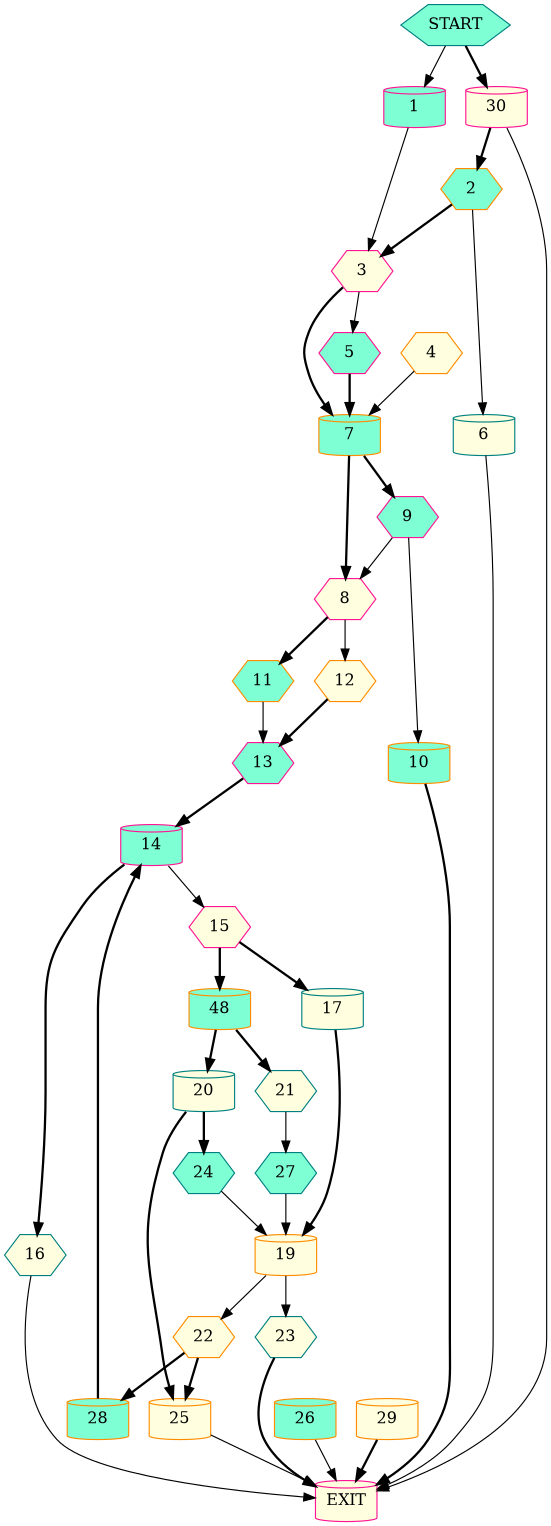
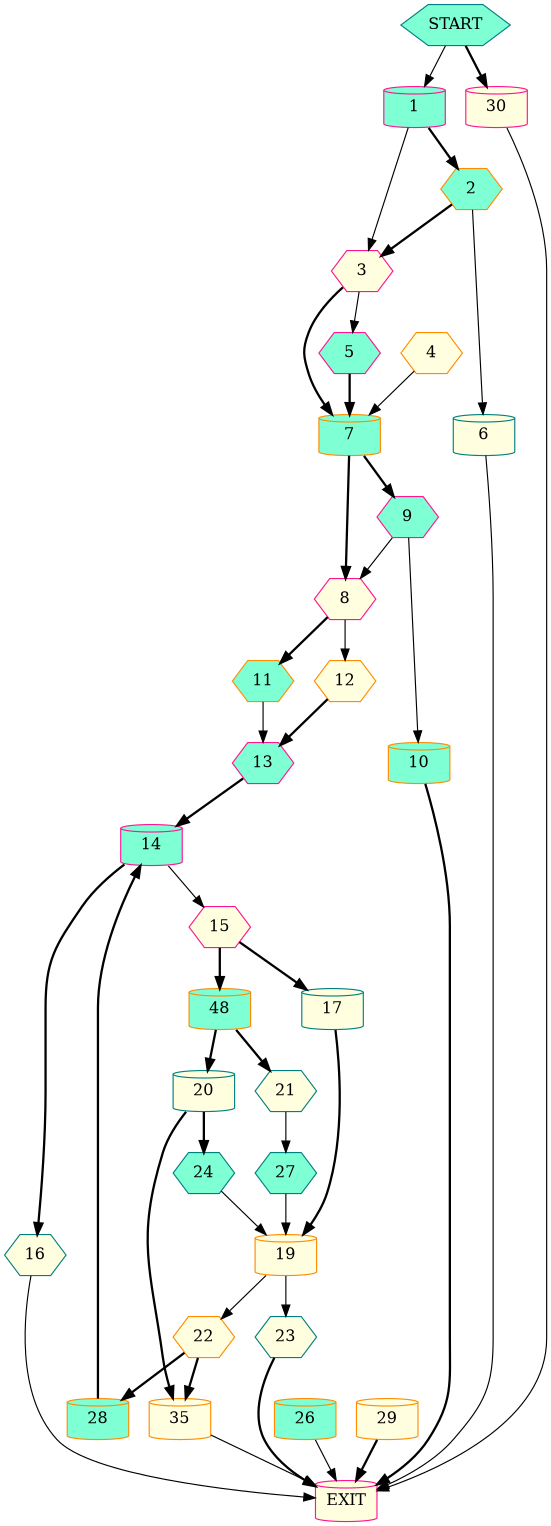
edge "30" -> "2": now "1" -> "2"
node "25": label "25" -> "35"
